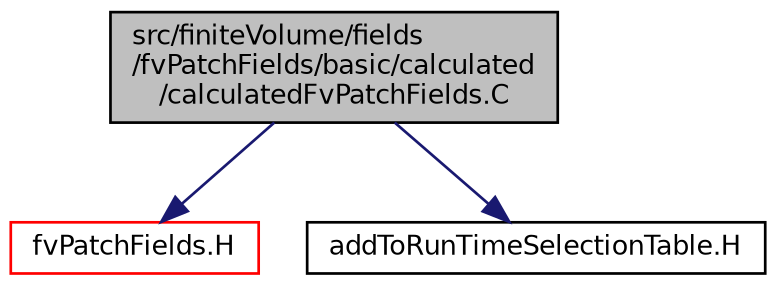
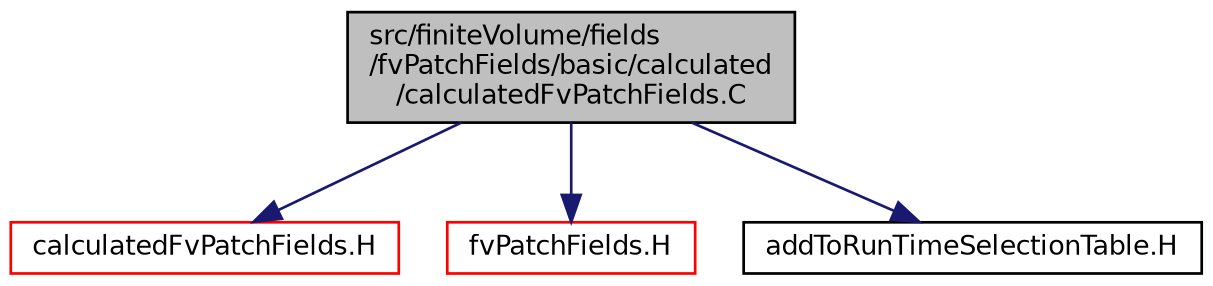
node "calculatedFvPatchFields.H": added
